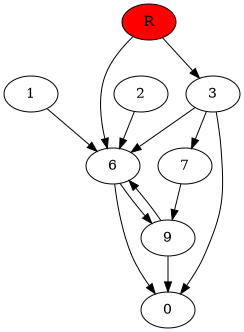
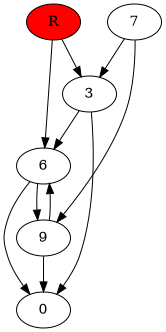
node "1": removed
node "2": removed
edge "3" -> "7": reversed
